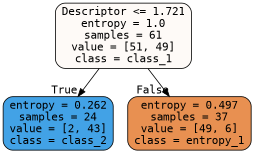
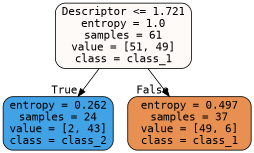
node "entropy = 0.497 samples = 37 value = [49, 6] class = entropy_1": label "entropy = 0.497 samples = 37 value = [49, 6] class = entropy_1" -> "entropy = 0.497 samples = 37 value = [49, 6] class = class_1"
